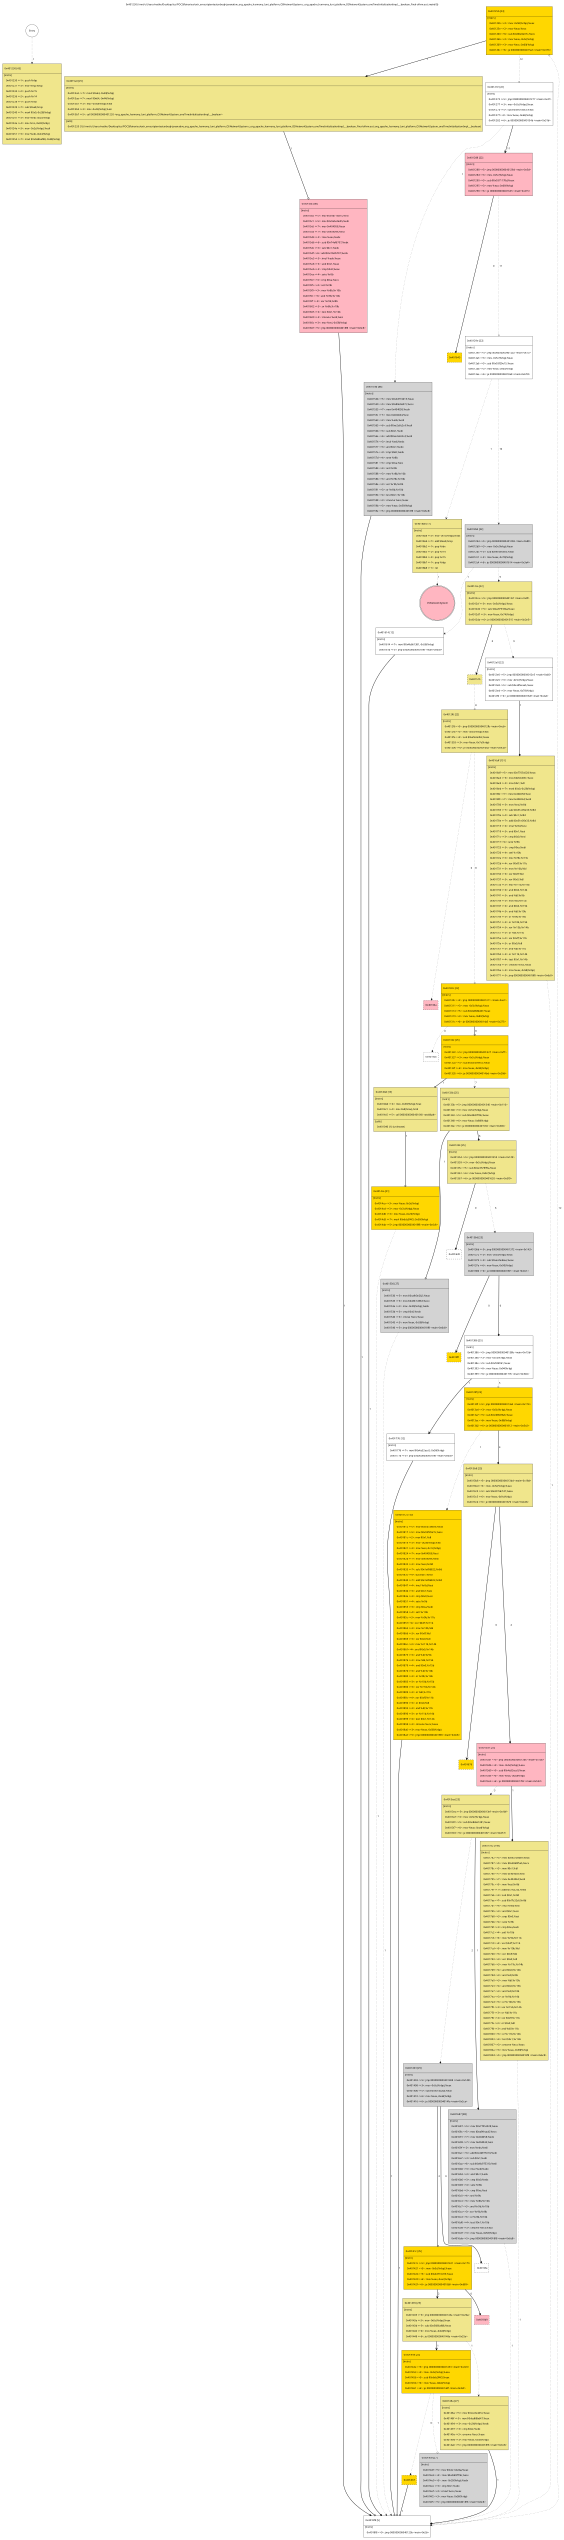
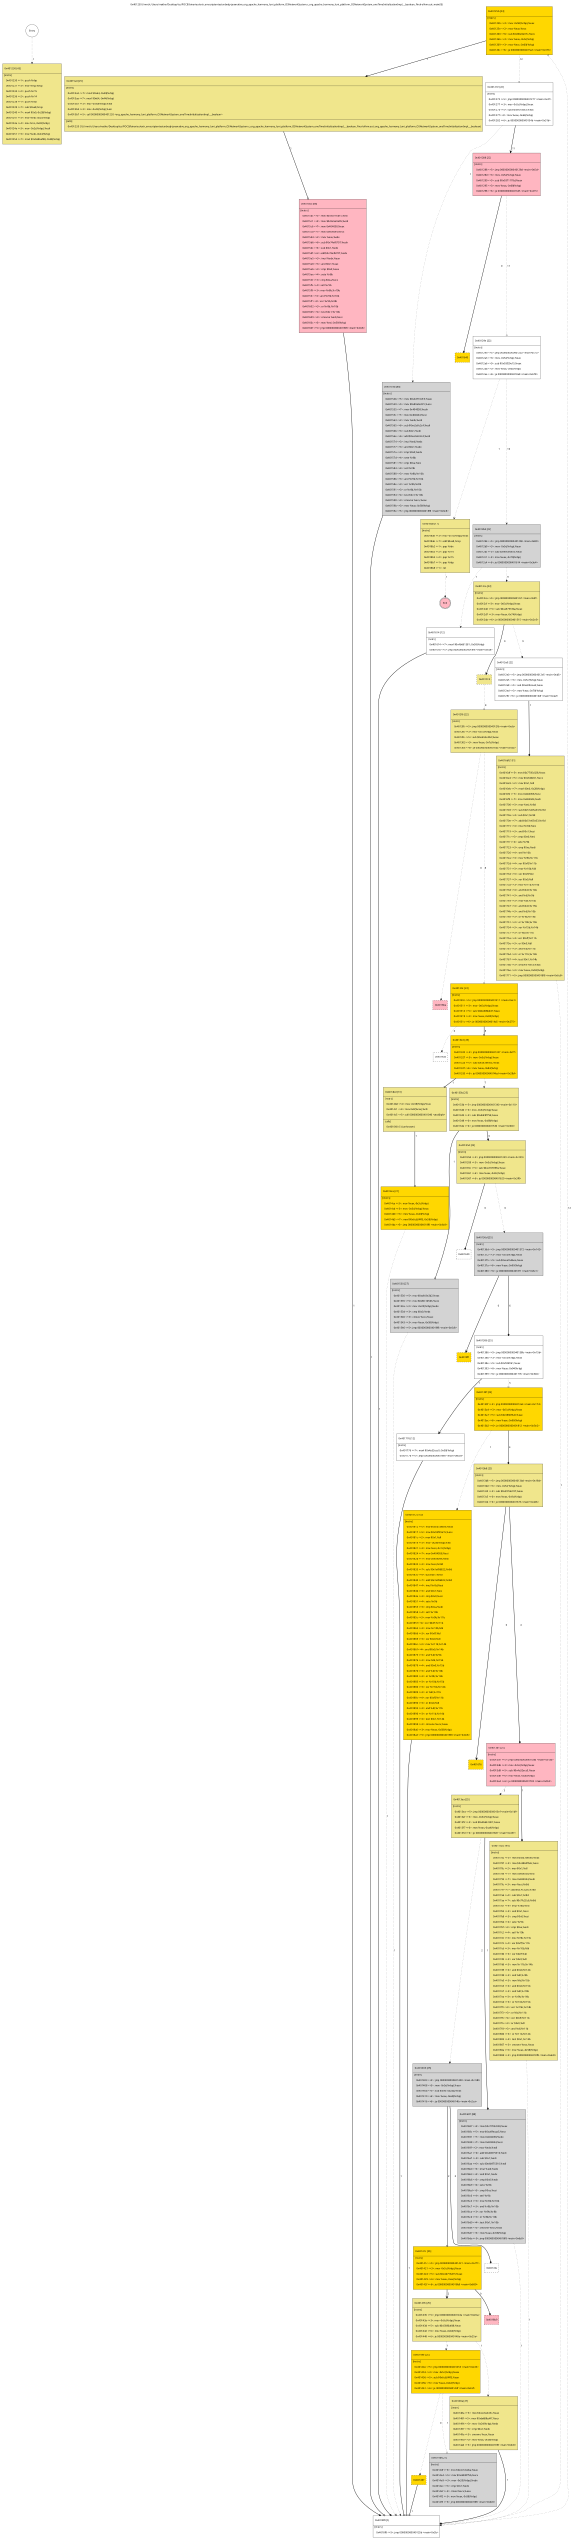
node "OSNetworkSystem": label "OSNetworkSystem" -> "Exit"
edge "0x401435 [25]" -> "0x40144e [25]": style bold -> dotted
